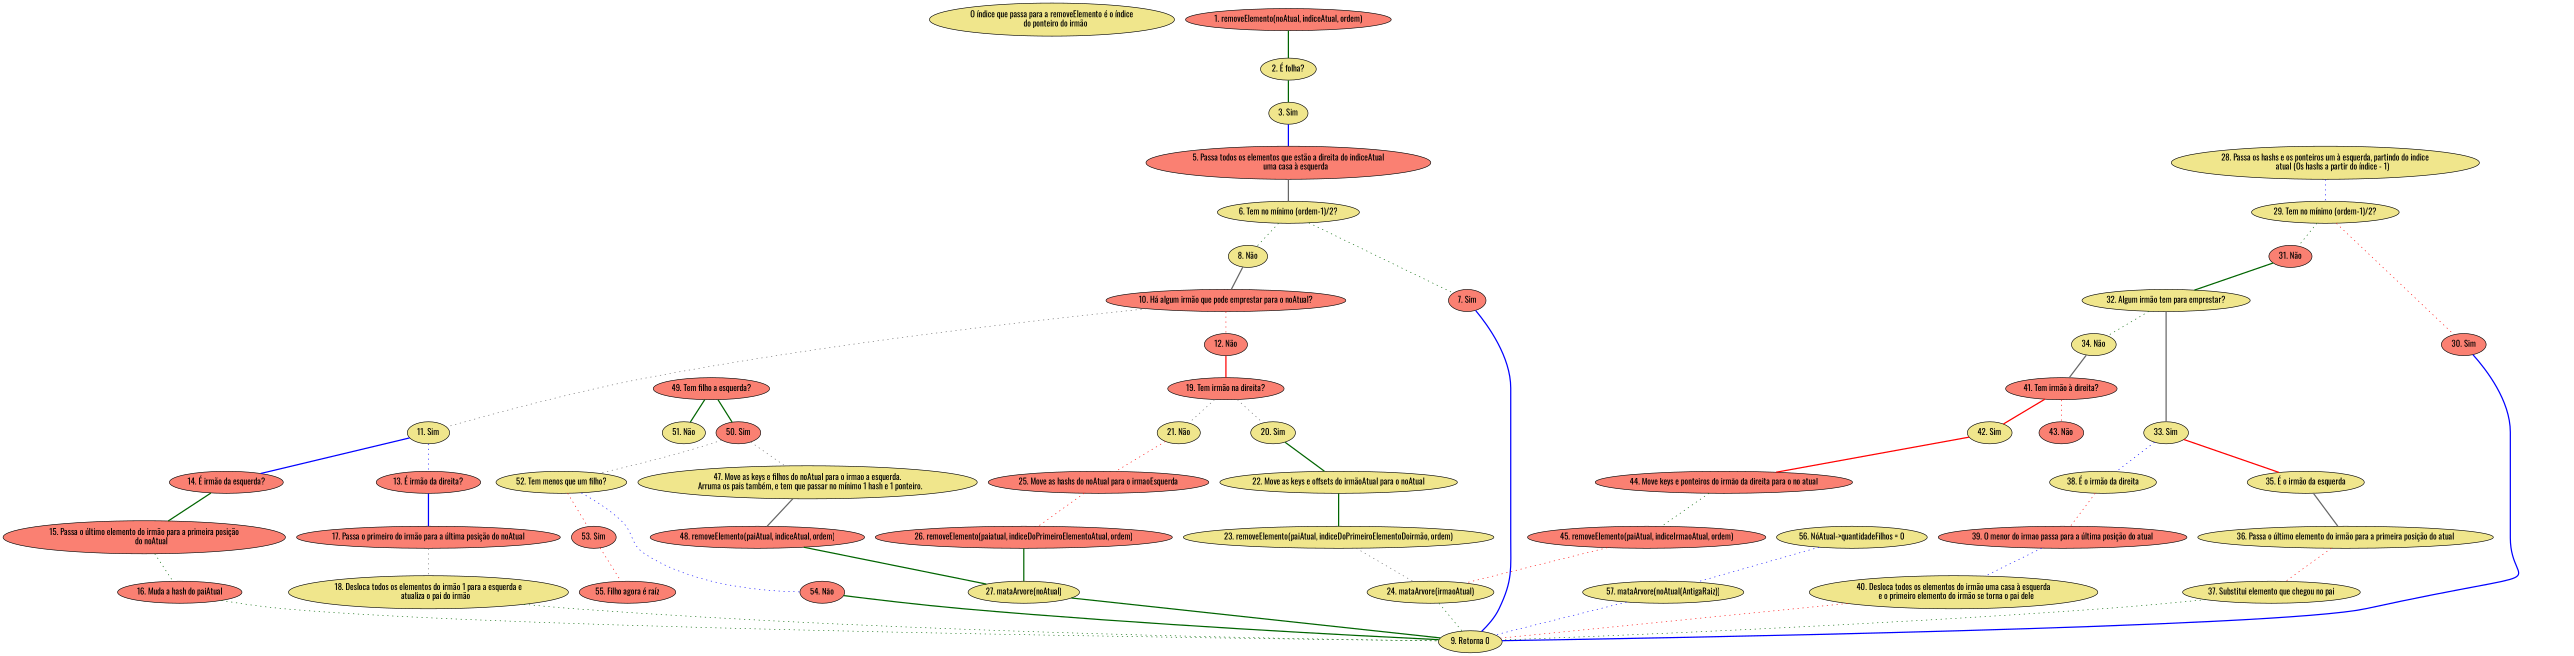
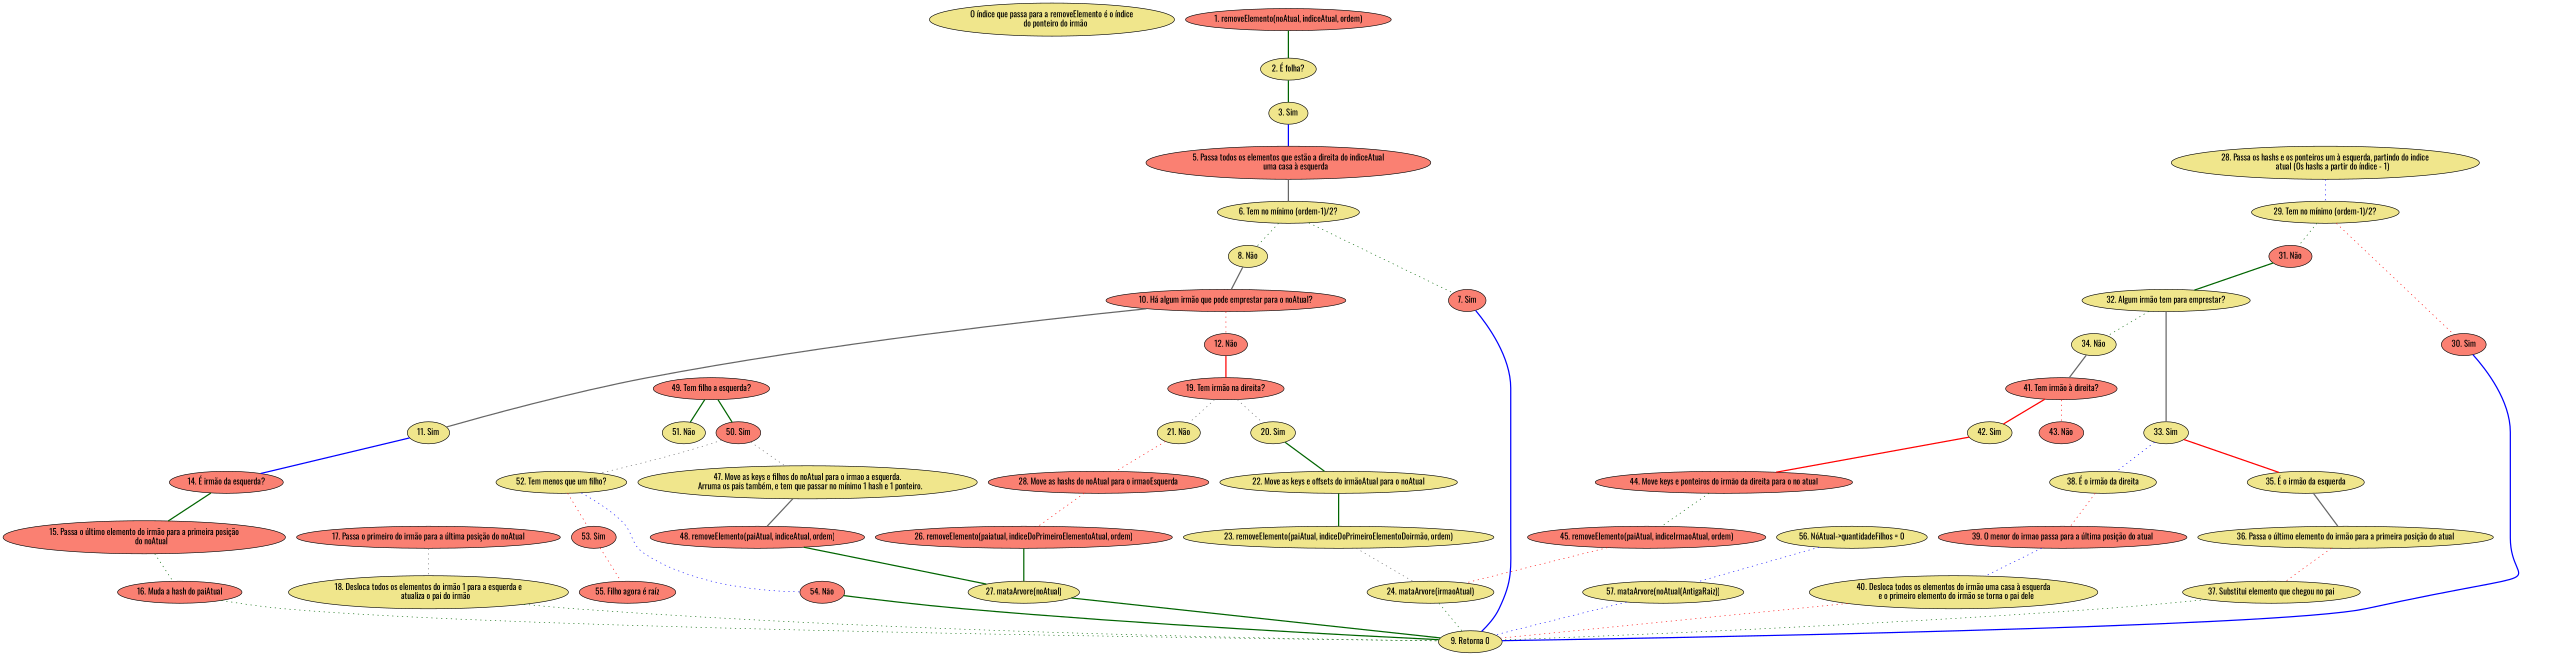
edge "10. Há algum irmão que pode emprestar para o noAtual?" -- "11. Sim": style dotted -> bold
node "13. É irmão da direita?": removed
node "25. Move as hashs do noAtual para o irmaoEsquerda": label "25. Move as hashs do noAtual para o irmaoEsquerda" -> "28. Move as hashs do noAtual para o irmaoEsquerda"
